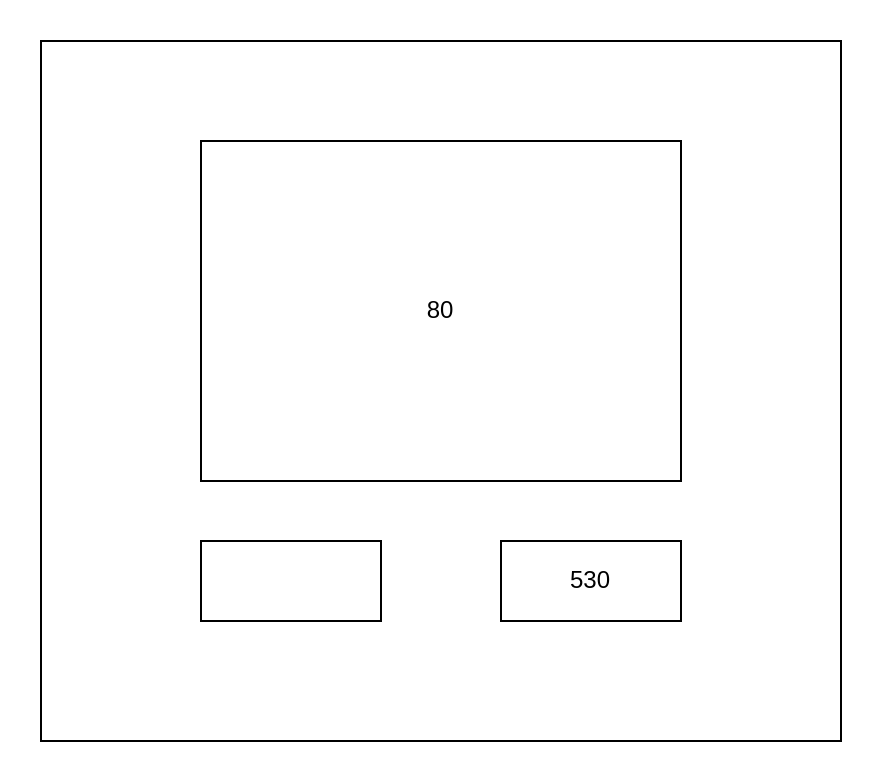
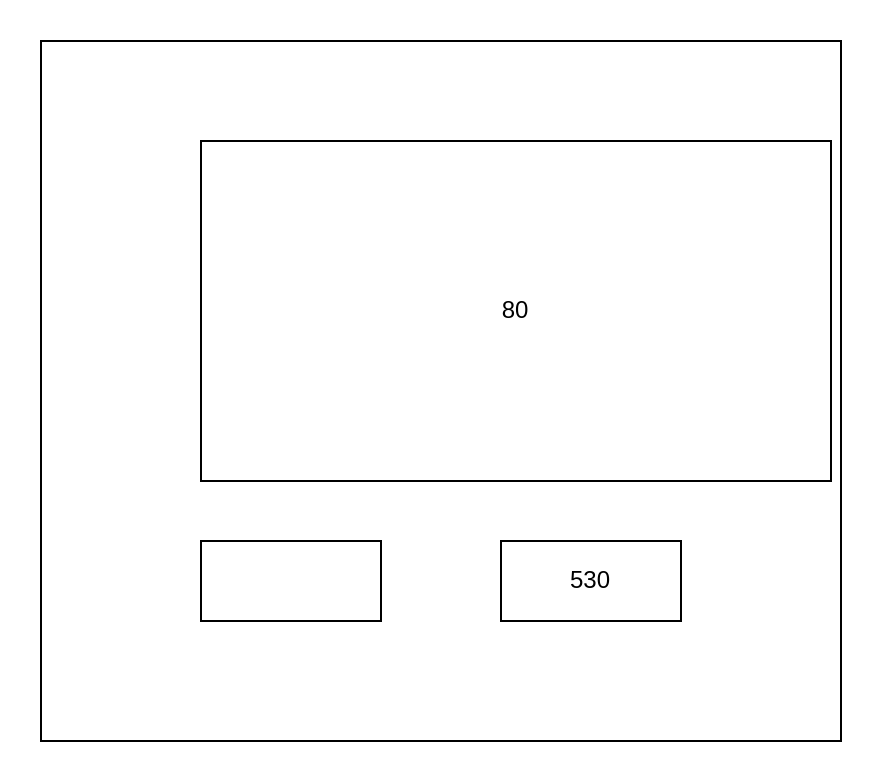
node "80": size 480x340 -> 630x340
